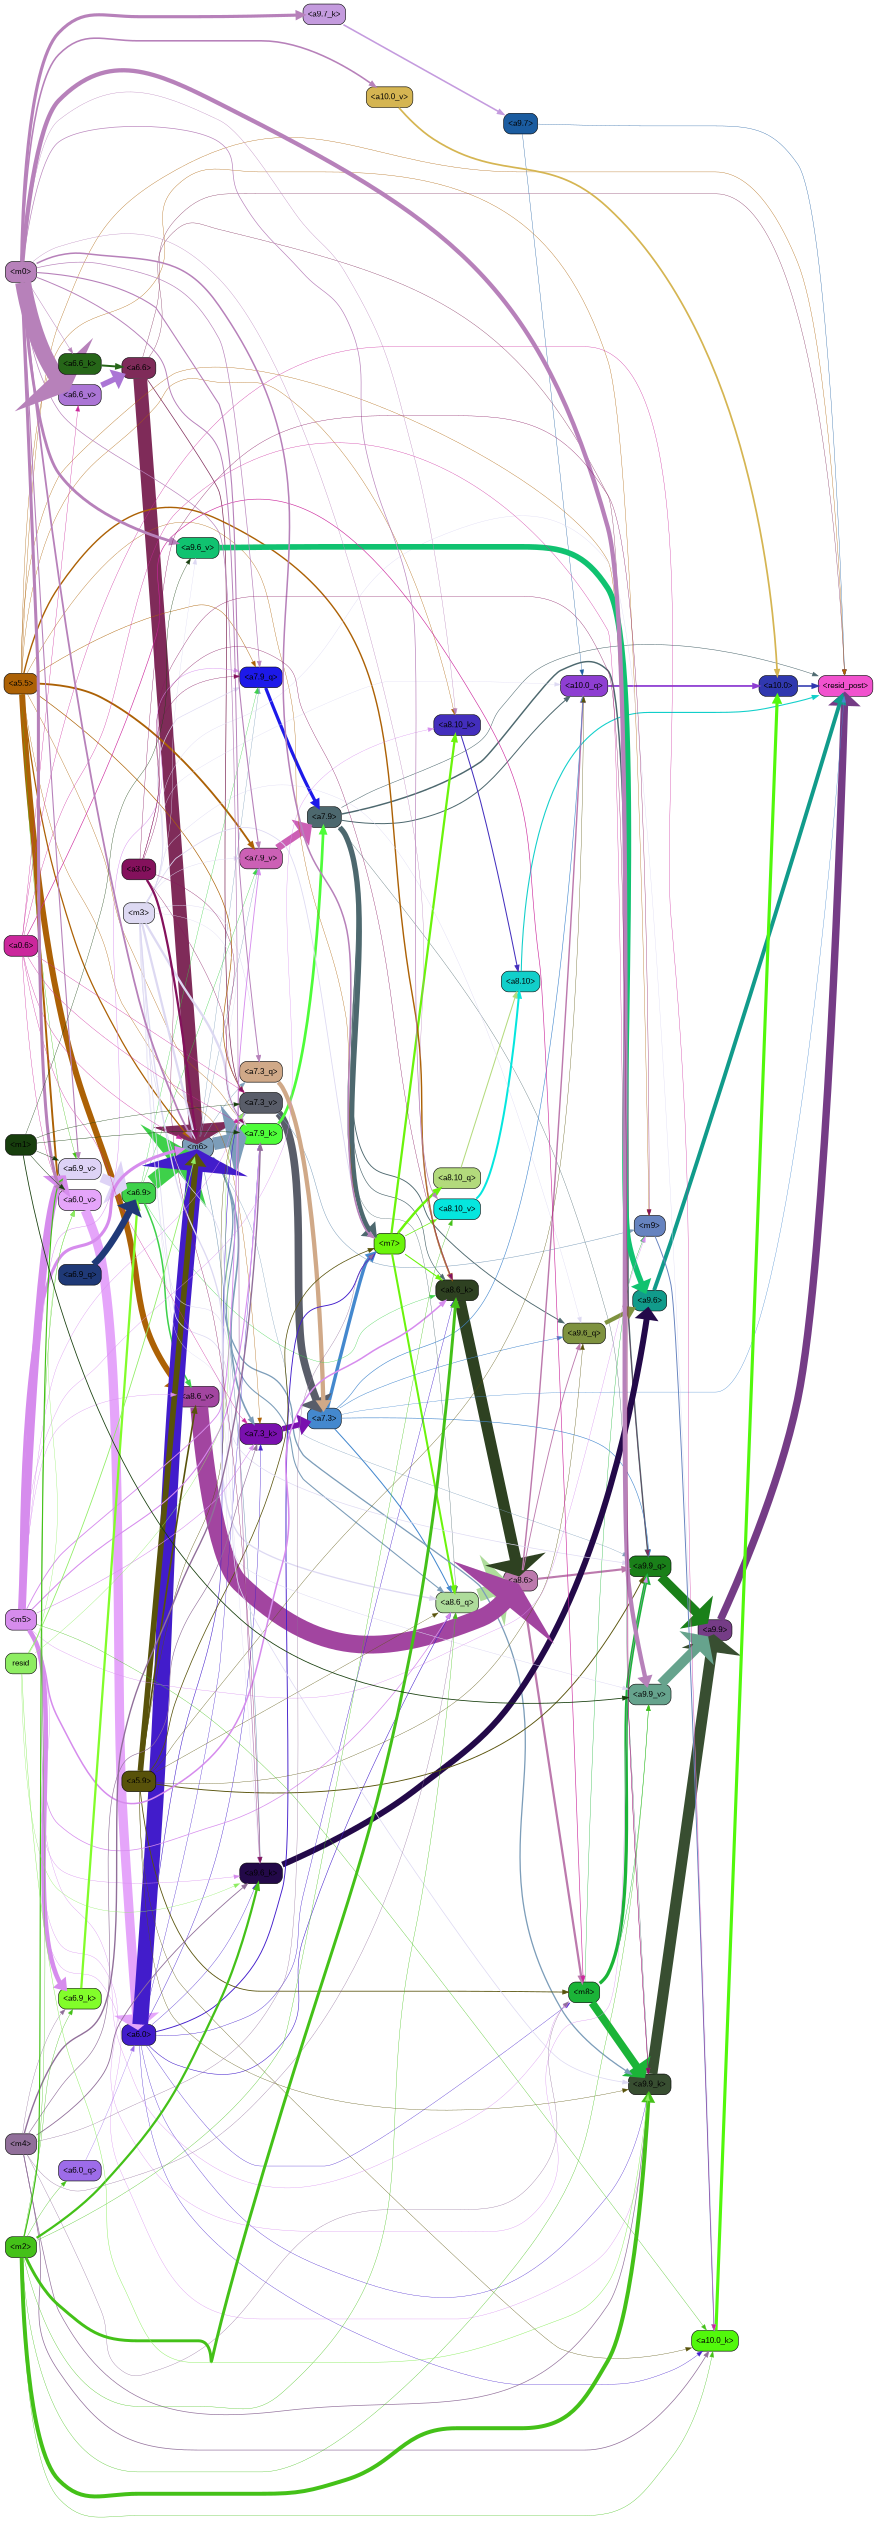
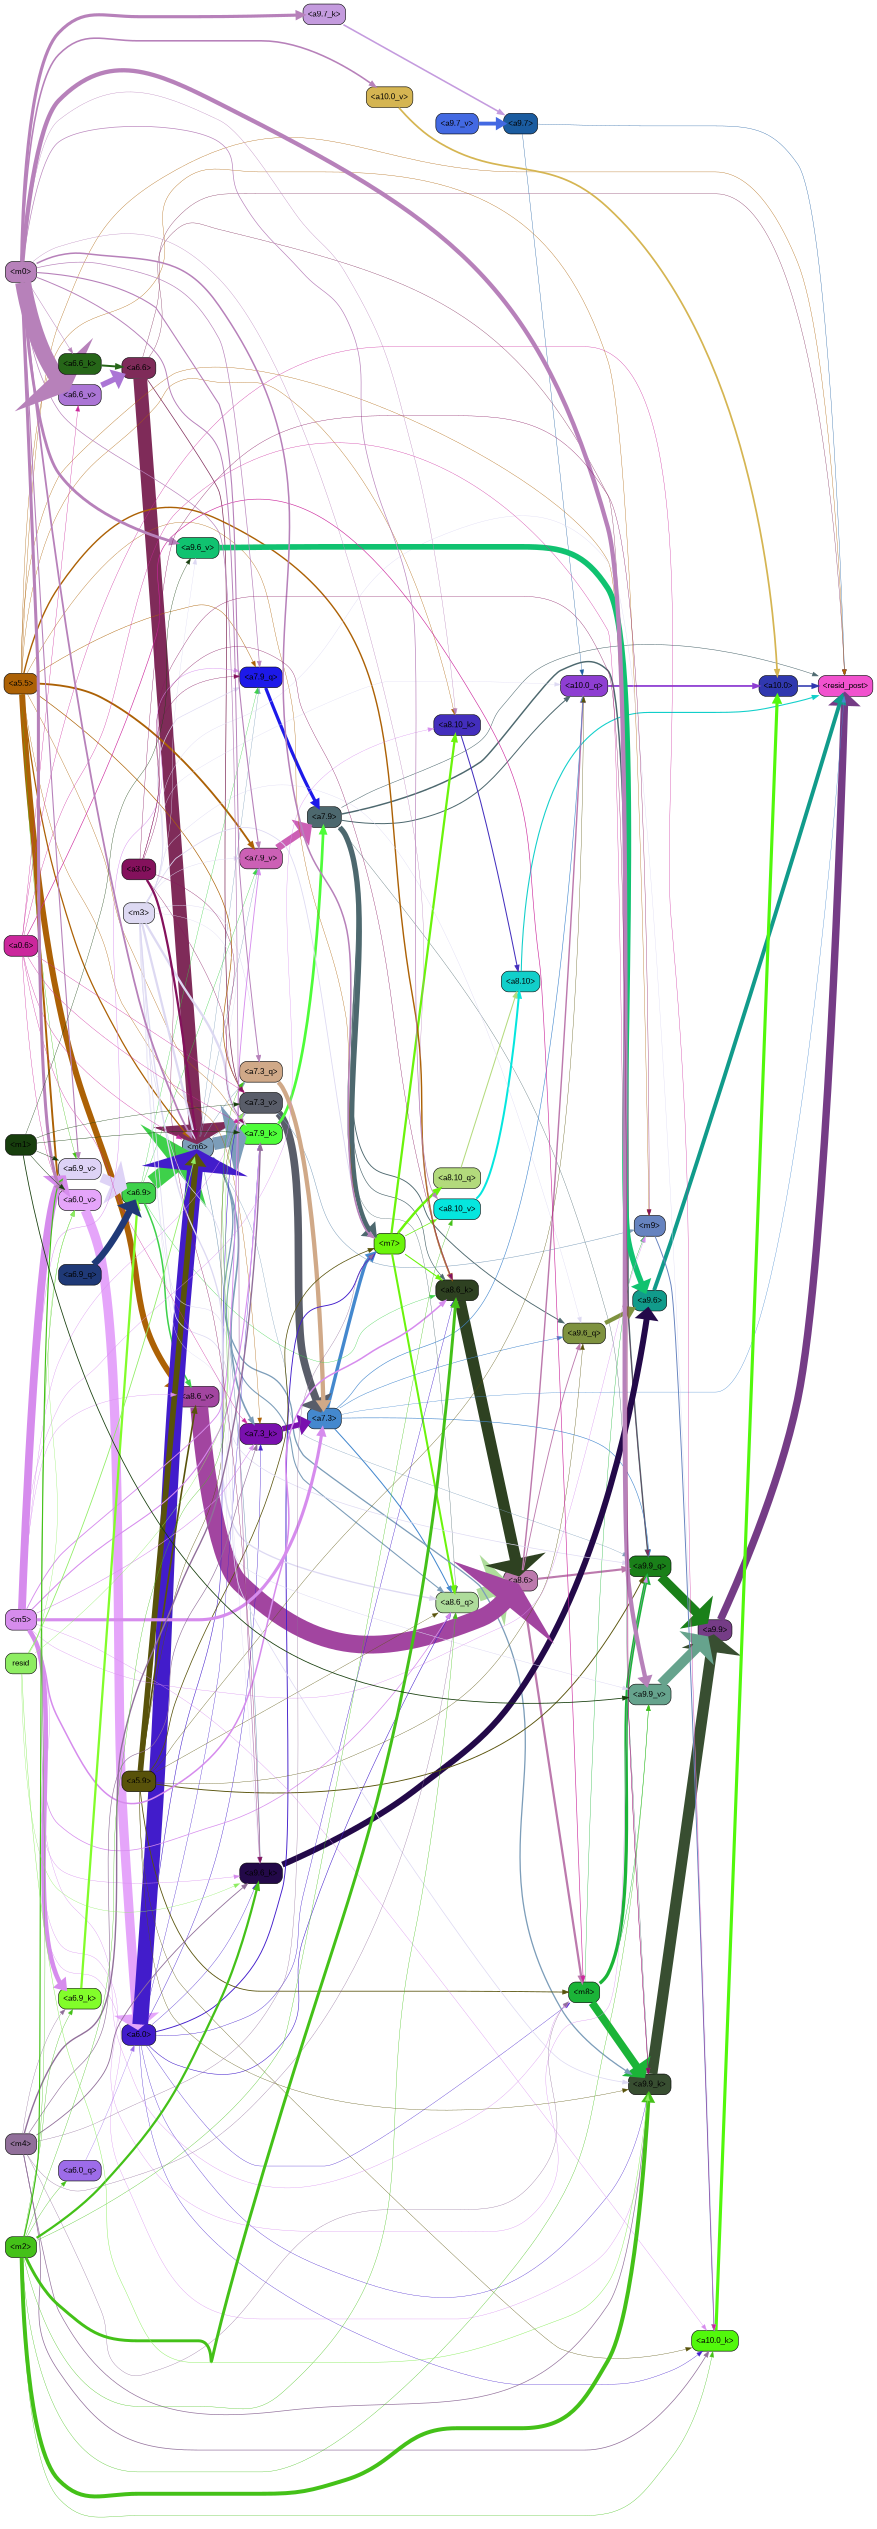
node "<a9.7_v>": added
edge "<m5>" -> "<m6>": now "<m5>" -> "<a7.3>"
edge "<m2>" -> "<a7.3_q>": added
edge "<m5>" -> "<a10.0_k>": color #44c118 -> #d68ced
